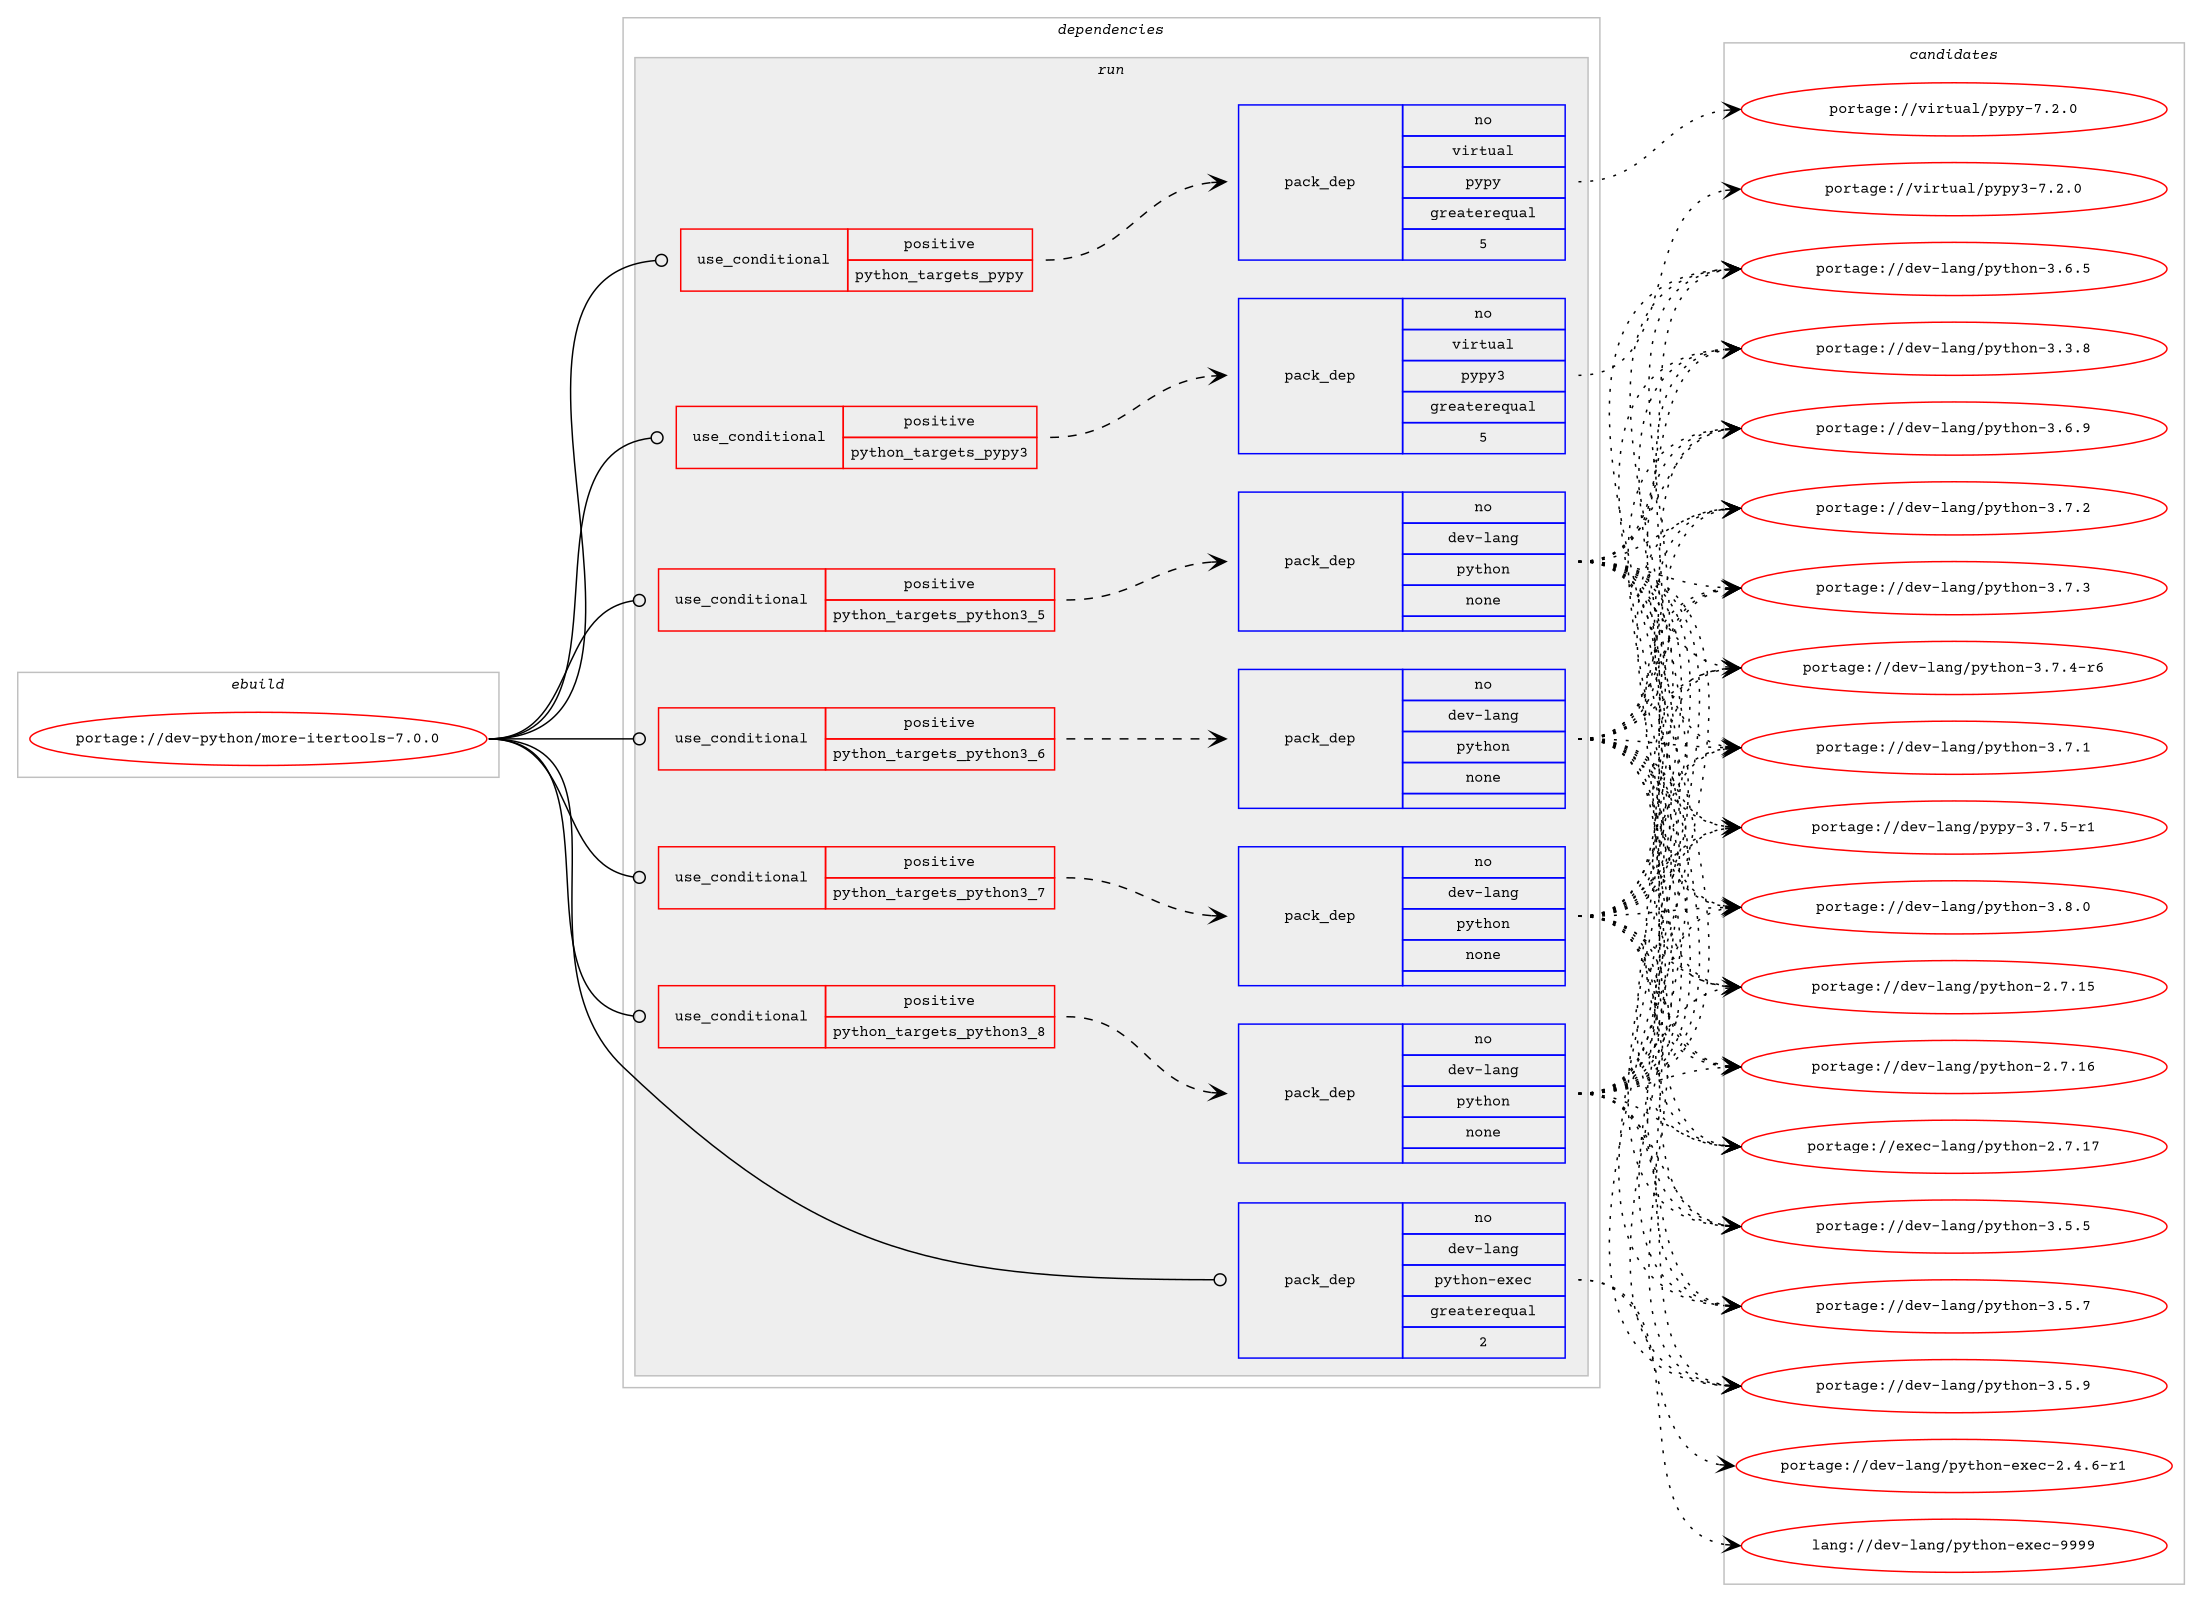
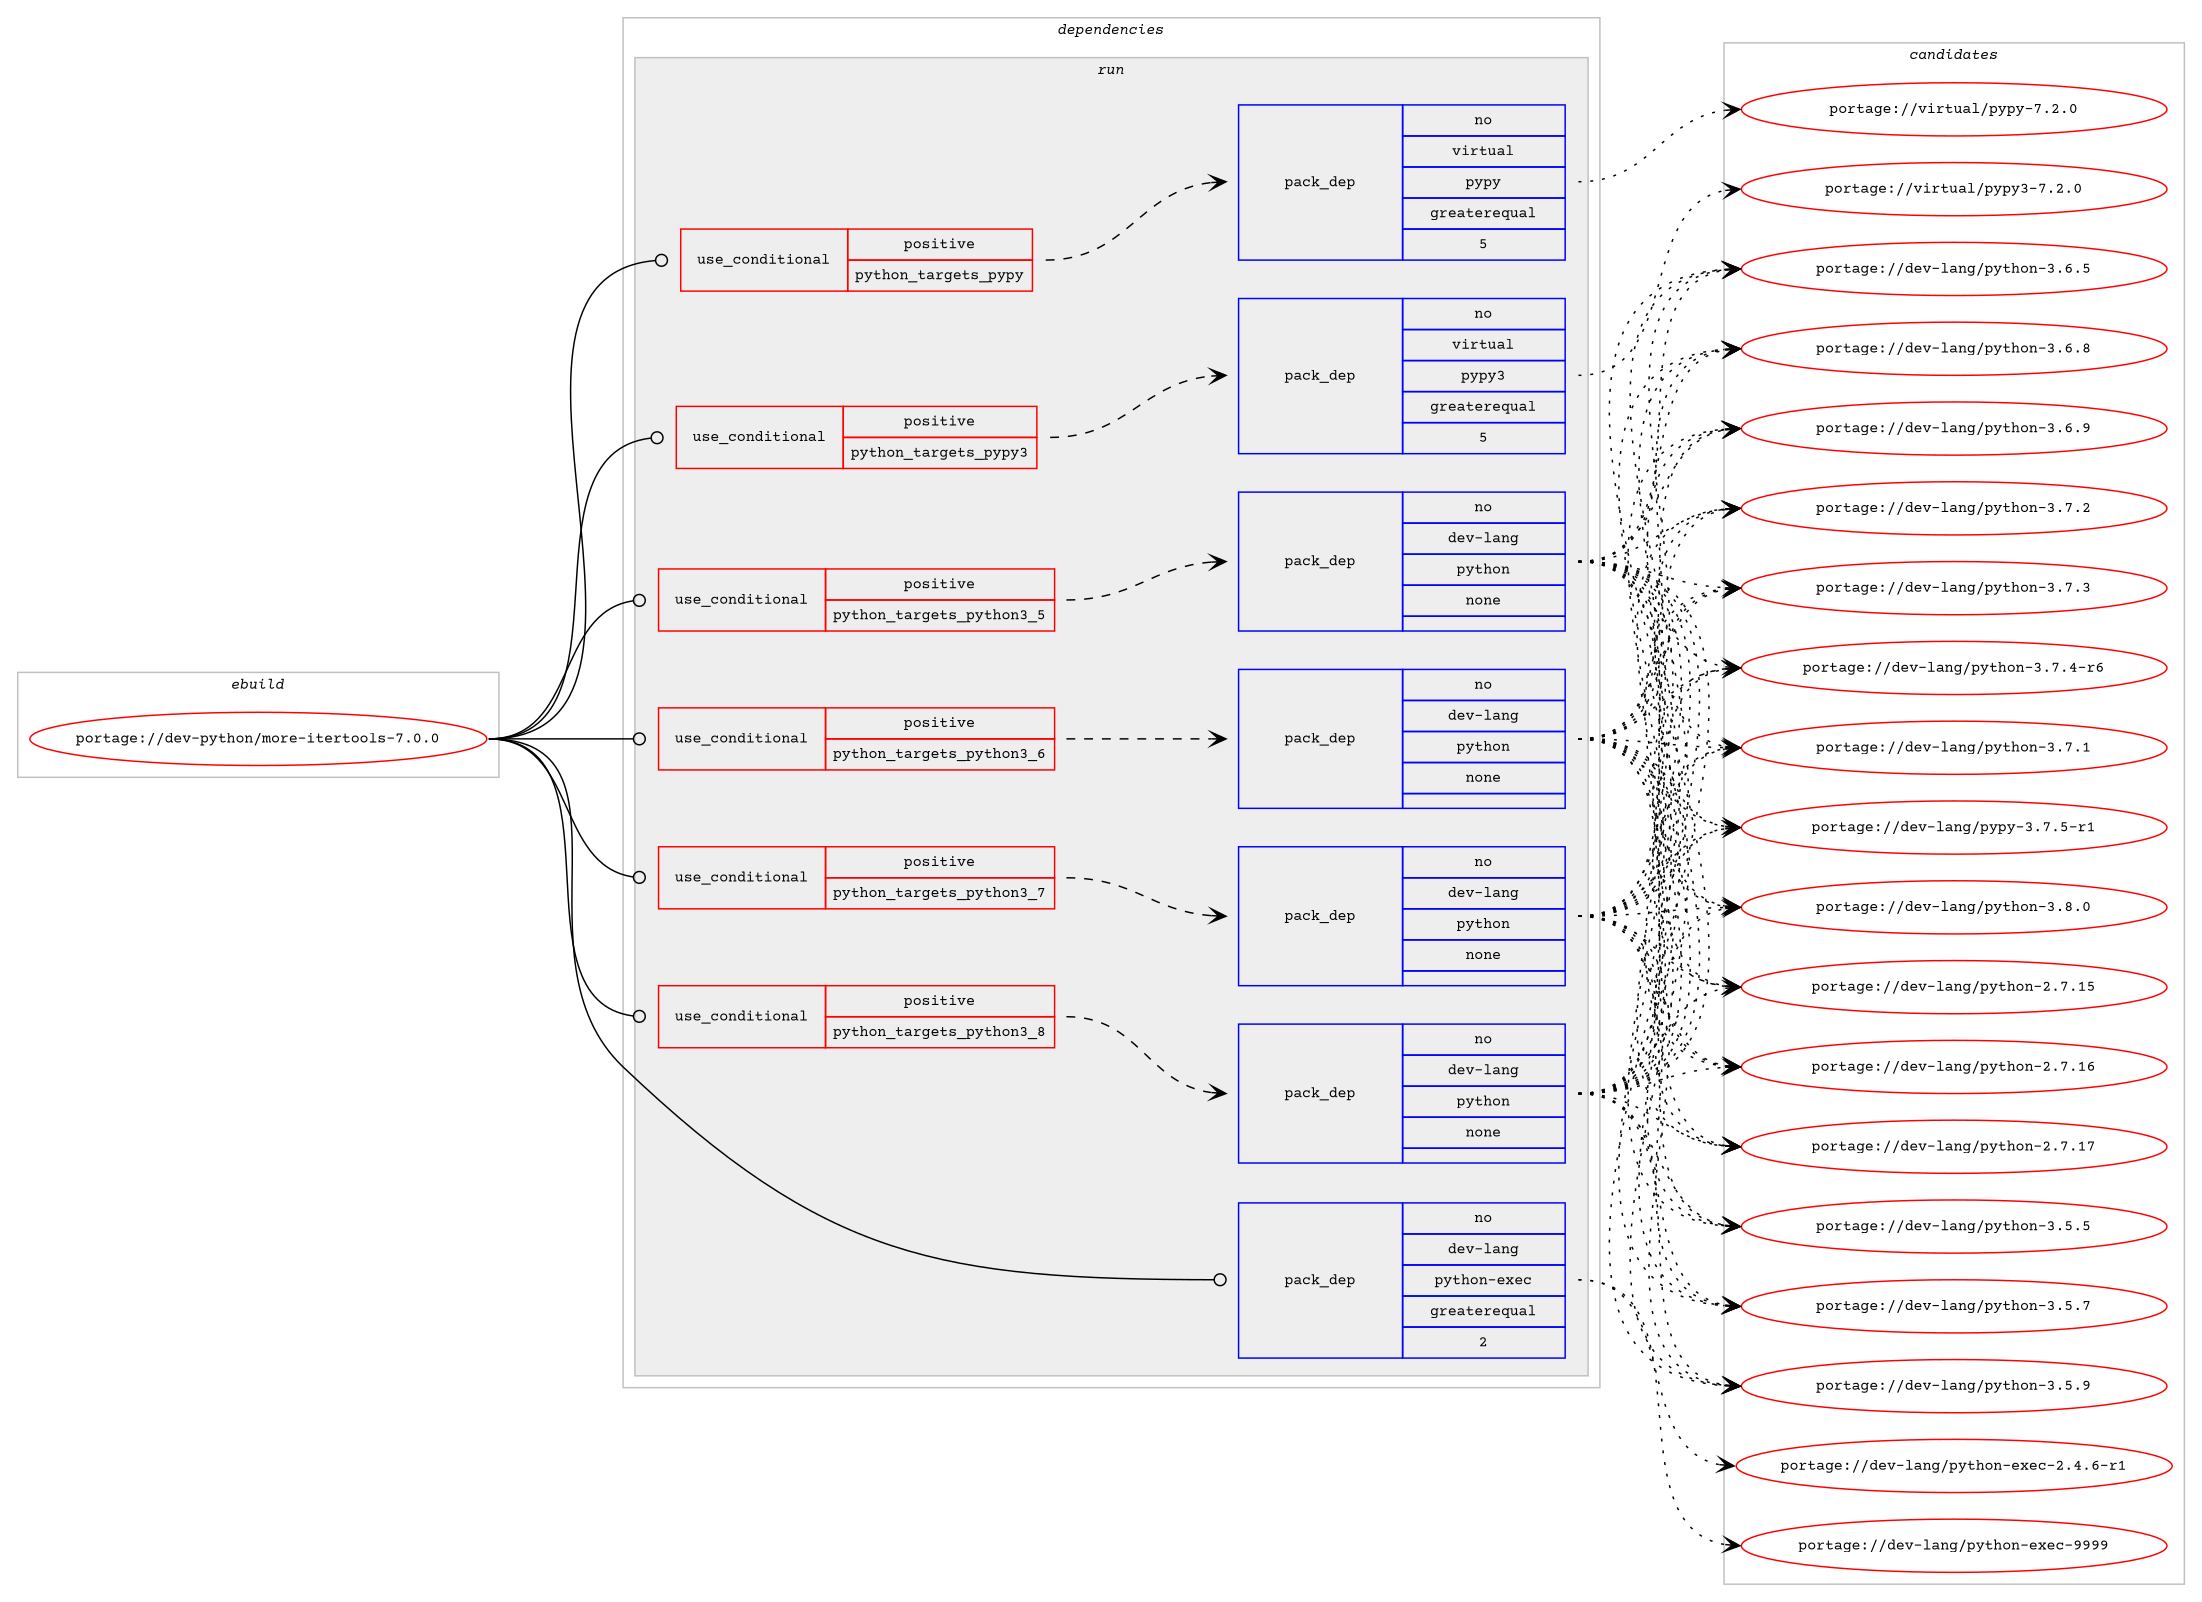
node "portage://dev-lang/python-3.3.8": label "portage://dev-lang/python-3.3.8" -> "portage://dev-lang/python-3.6.8"
node "portage://exec-lang/python-2.7.17": label "portage://exec-lang/python-2.7.17" -> "portage://dev-lang/python-2.7.17"
node "lang://dev-lang/python-exec-9999": label "lang://dev-lang/python-exec-9999" -> "portage://dev-lang/python-exec-9999"
